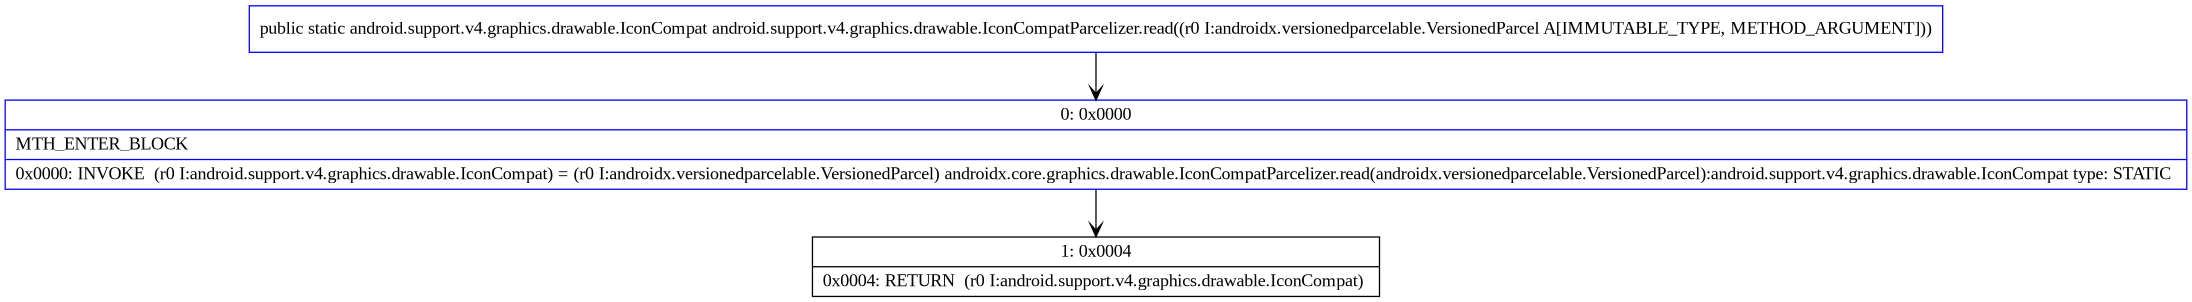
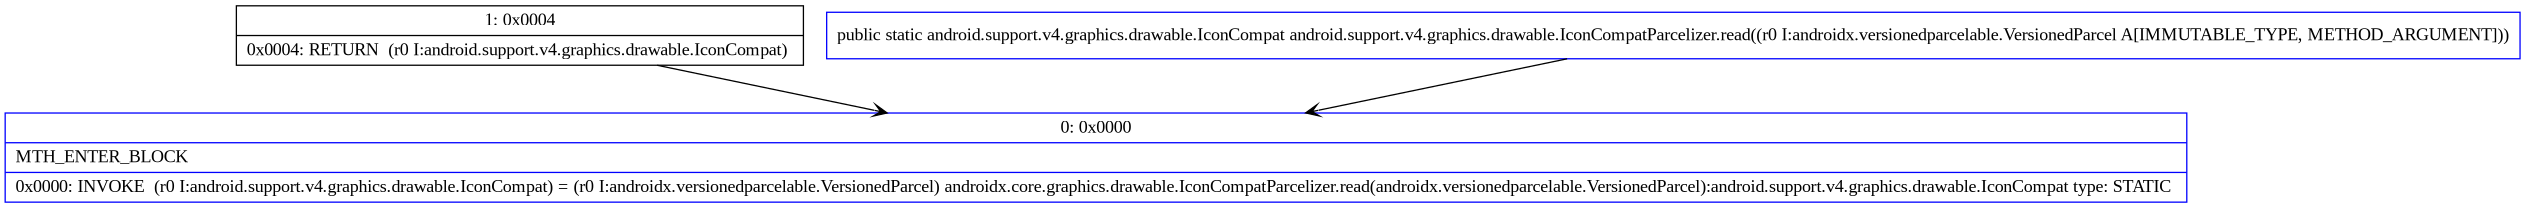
edge "0: 0x0000" -> "1: 0x0004": reversed
